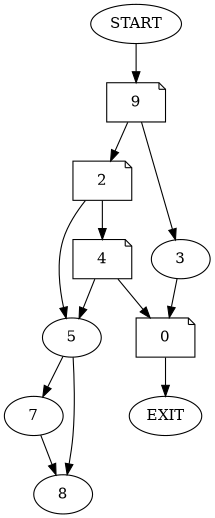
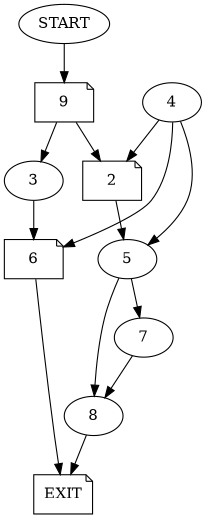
edge "2" -> "4": reversed
node "4": shape note -> ellipse
node "0": label "0" -> "6"
node "EXIT": shape ellipse -> note
edge "8" -> "EXIT": added
